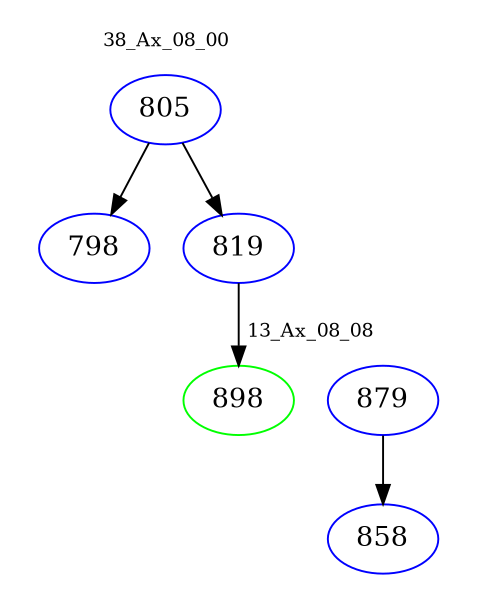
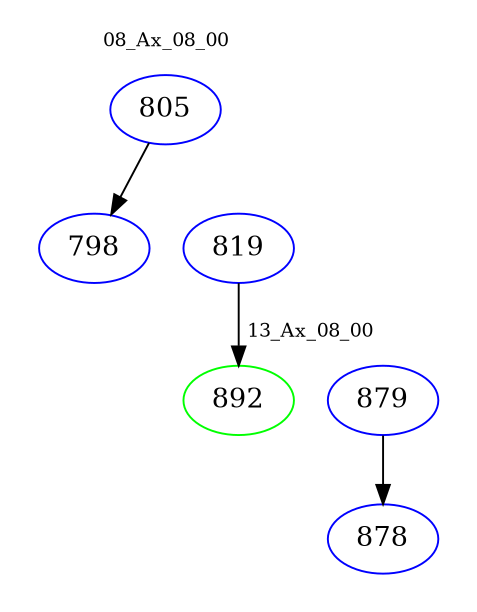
cluster "38_Ax_08_00": label "38_Ax_08_00" -> "08_Ax_08_00"
edge "805" -> "819": removed
cluster "13_Ax_08_08": label "13_Ax_08_08" -> "13_Ax_08_00"
node "898": label "898" -> "892"
node "858": label "858" -> "878"
